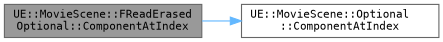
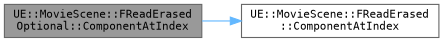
node "UE::MovieScene::Optional ::ComponentAtIndex": label "UE::MovieScene::Optional ::ComponentAtIndex" -> "UE::MovieScene::FReadErased ::ComponentAtIndex"
